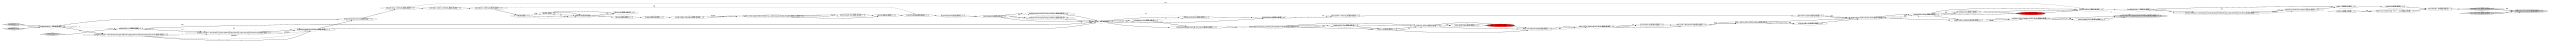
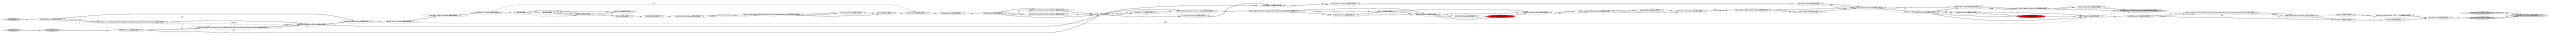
edge "stopInternal['1', '0', '0']" -> "this.getObjectName() != null@@@3@@@['1', '1', '0']": now "stopInternal['1', '0', '0']" -> "destroyInternal['0', '0', '1']"
